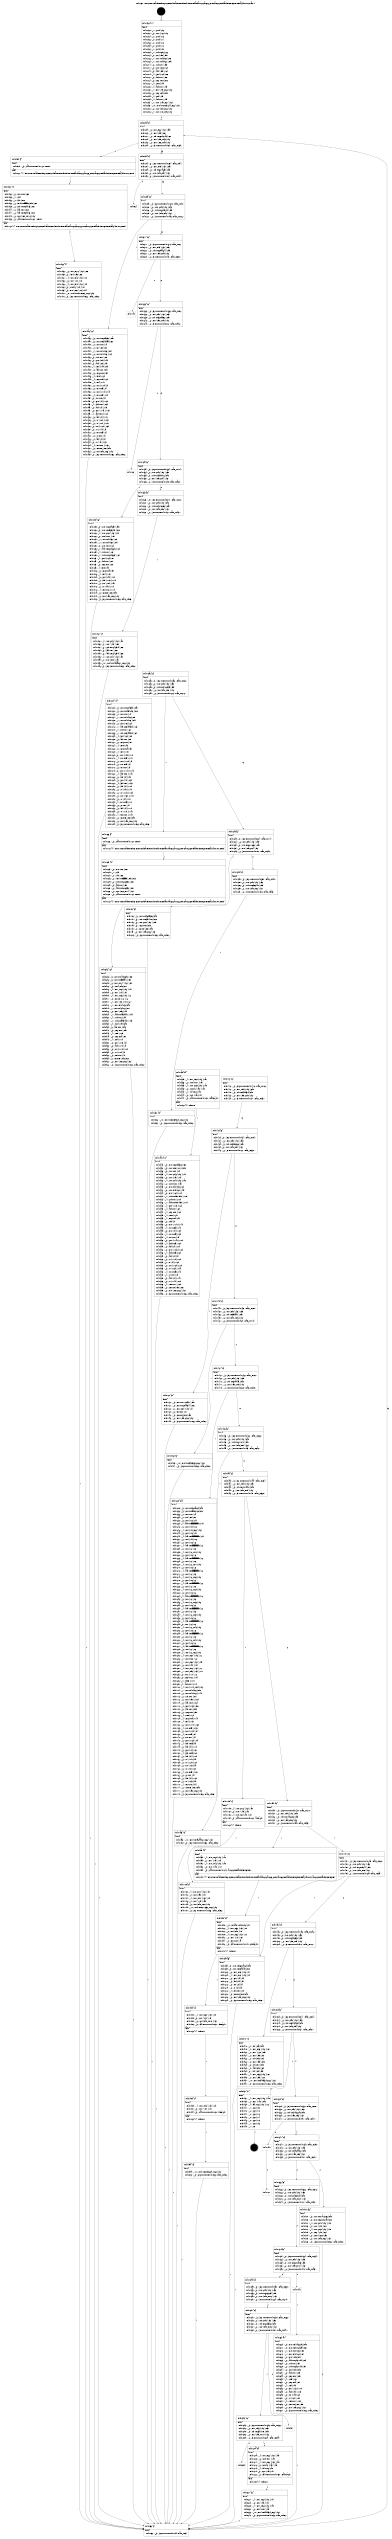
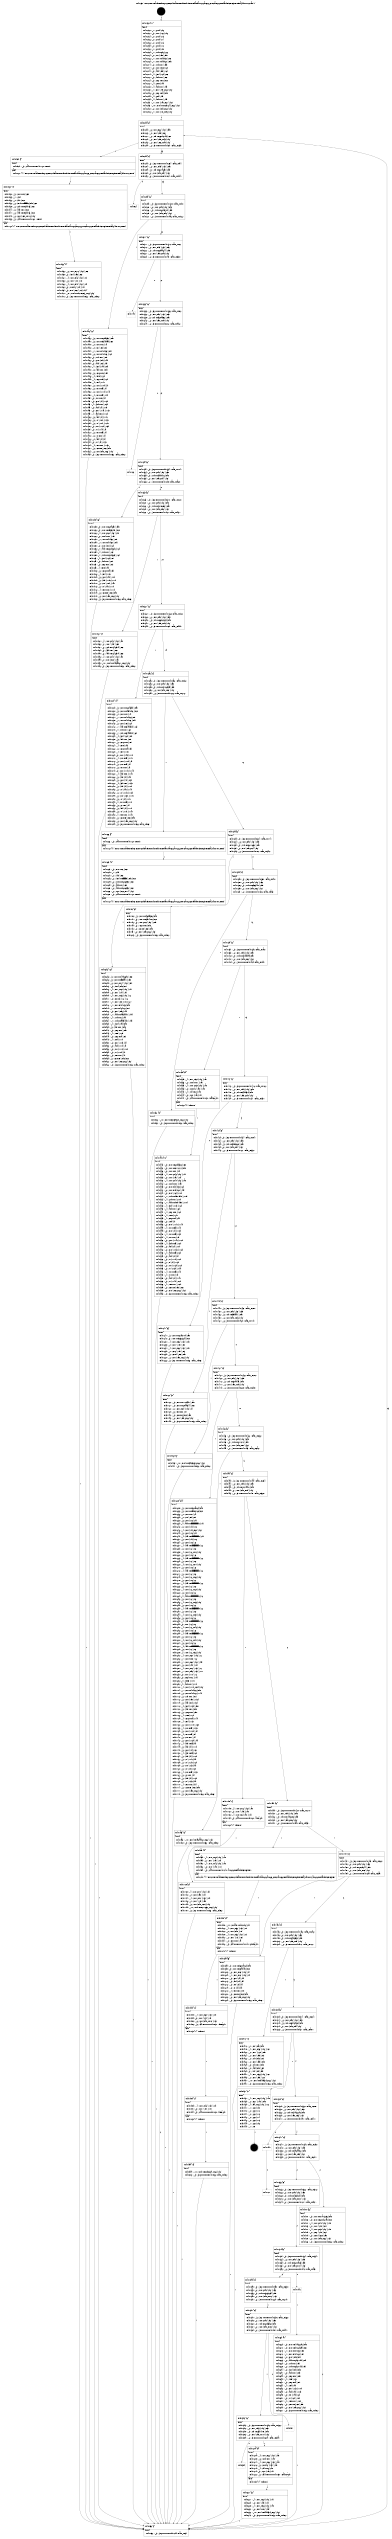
node "0x401387 [28]": added
node "0x4013f7 [28]": added
edge "0x401413 [28]" -> "0x40142f [28]": label " 13" -> " 5"
node "0x401847 [36]": added
